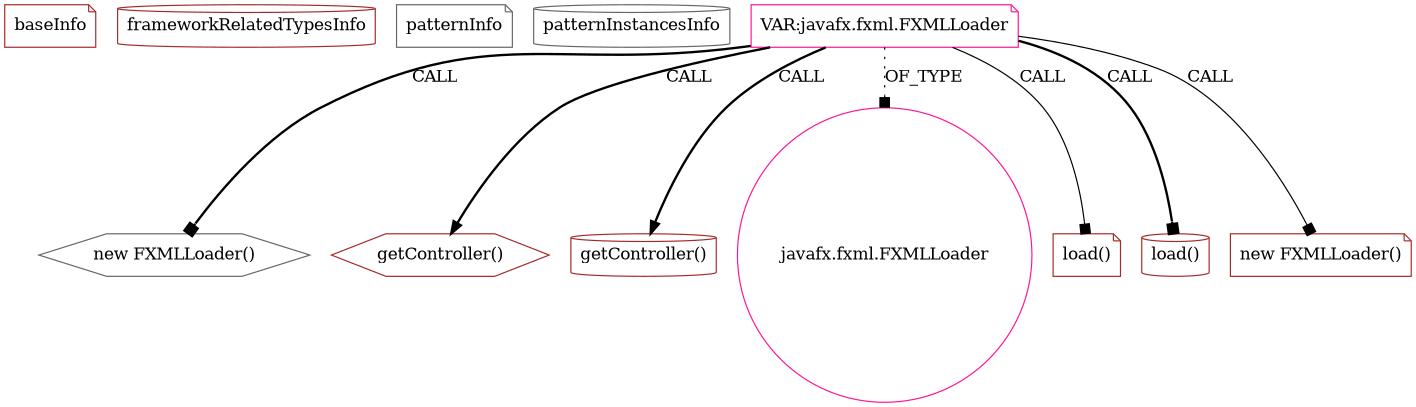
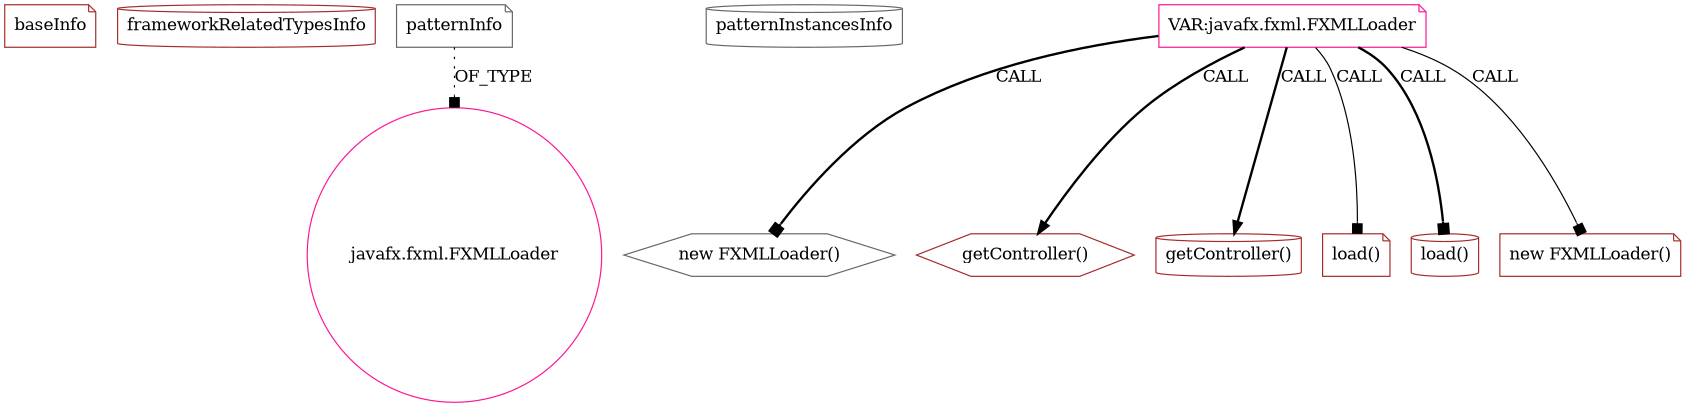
edge "VAR:javafx.fxml.FXMLLoader" -> "javafx.fxml.FXMLLoader": now "patternInfo" -> "javafx.fxml.FXMLLoader"
